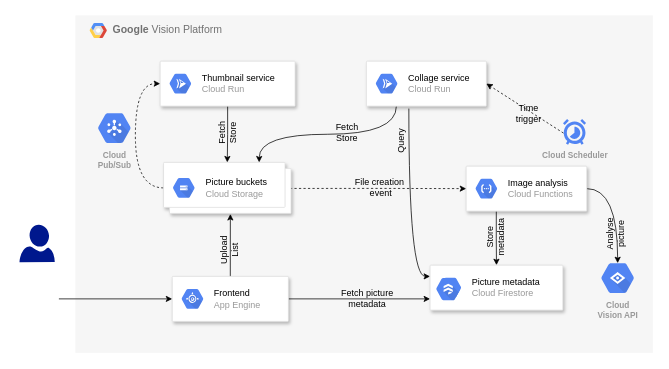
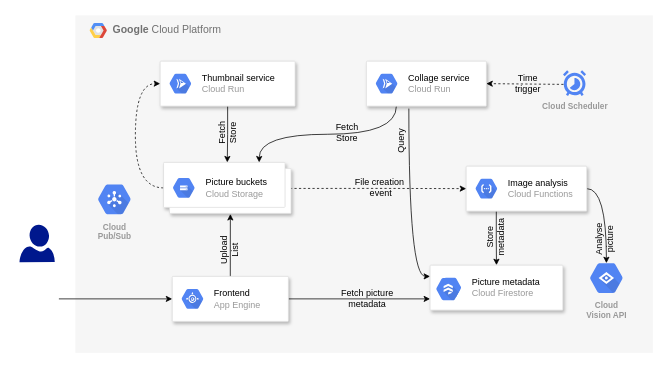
node "Google Vision Platform": label "Google Vision Platform" -> "Google Cloud Platform"
node "Cloud Pub/Sub": moved (114, 128) -> (114, 199)
node "Cloud Scheduler": moved (575, 132) -> (575, 83)
node "Cloud Vision API": moved (618, 278) -> (606, 278)
